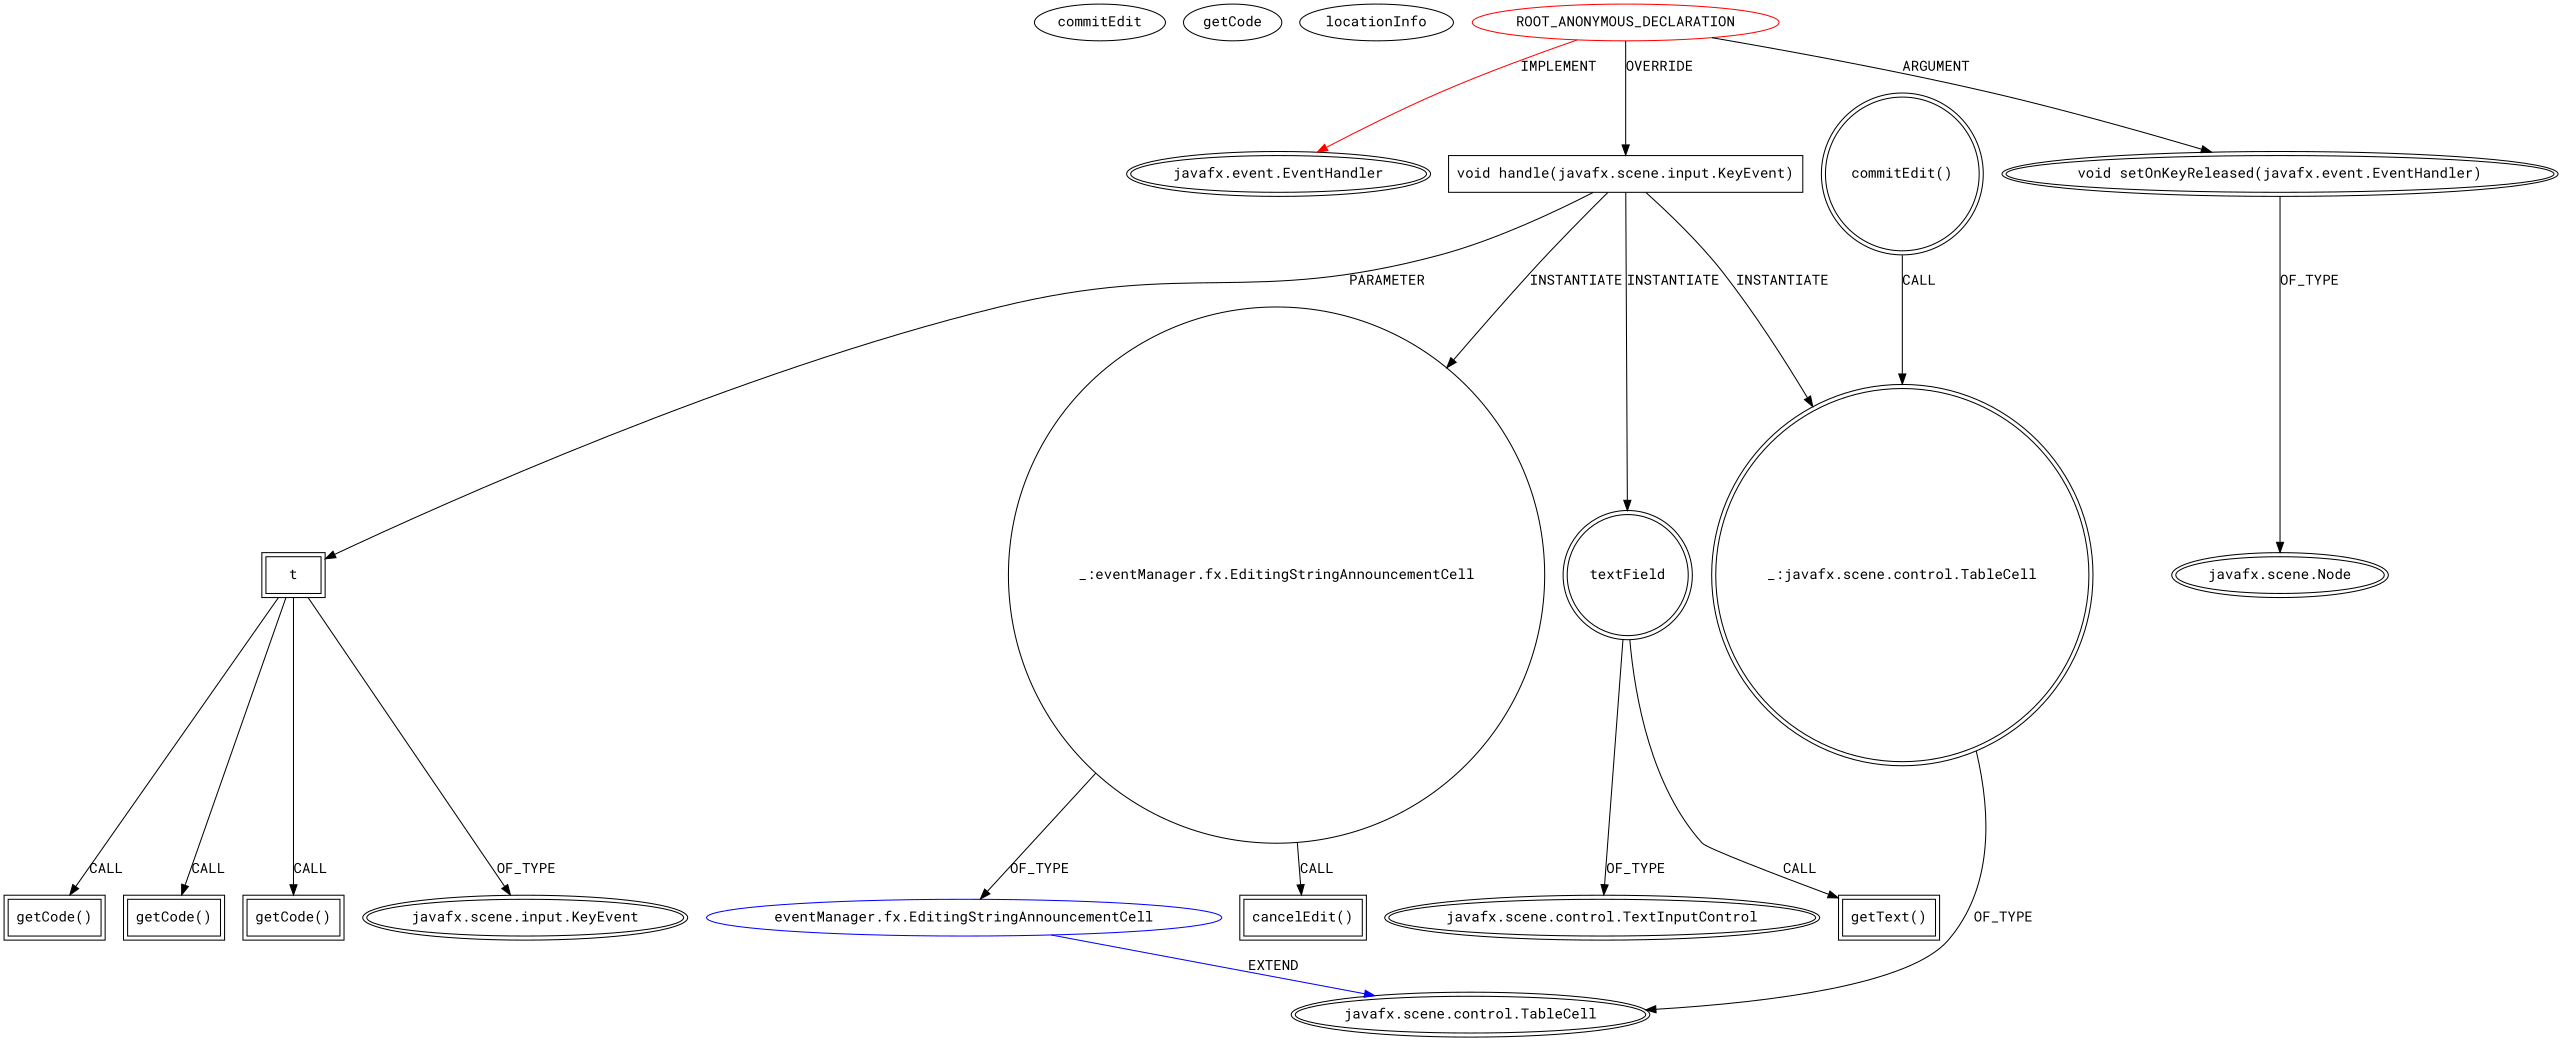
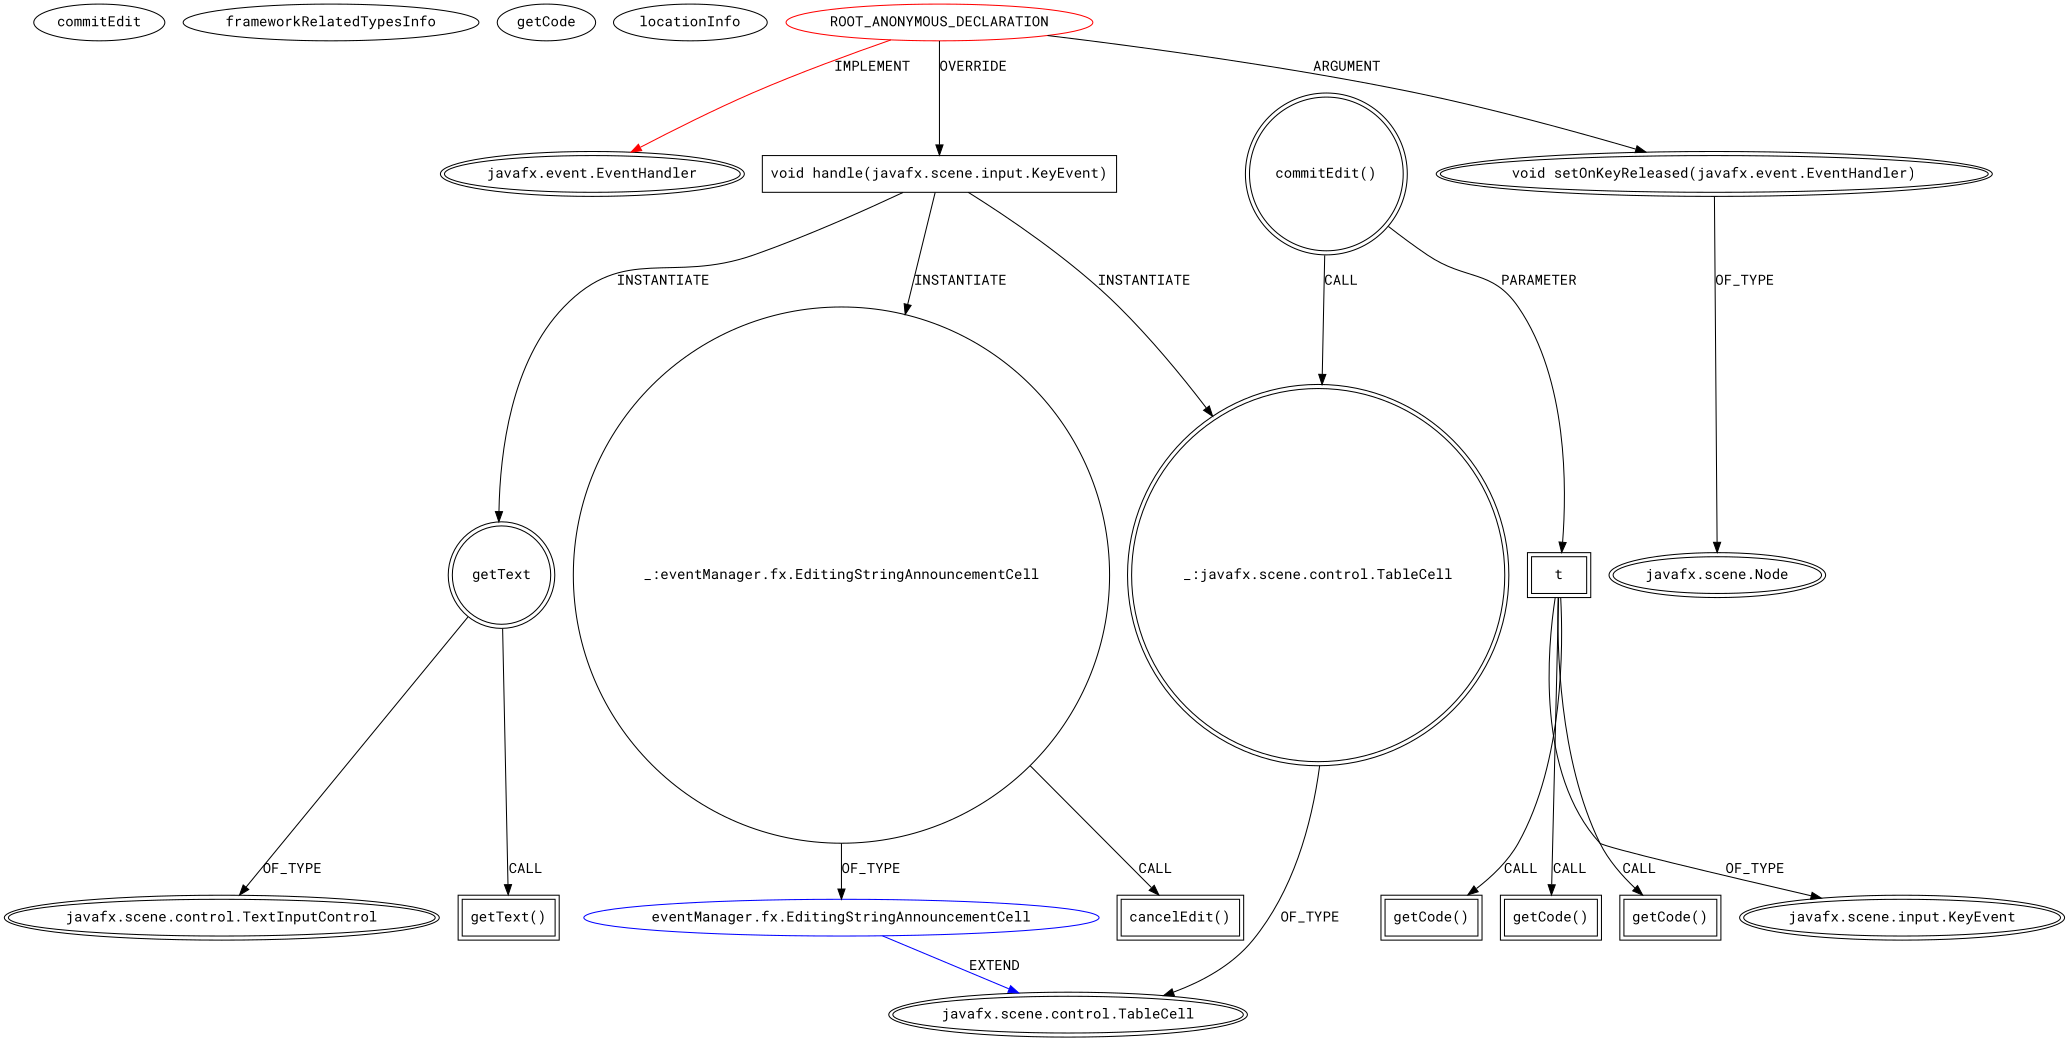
node "frameworkRelatedTypesInfo": added
edge "void handle(javafx.scene.input.KeyEvent)" -> "t": now "commitEdit()" -> "t"
node "textField": label "textField" -> "getText"
